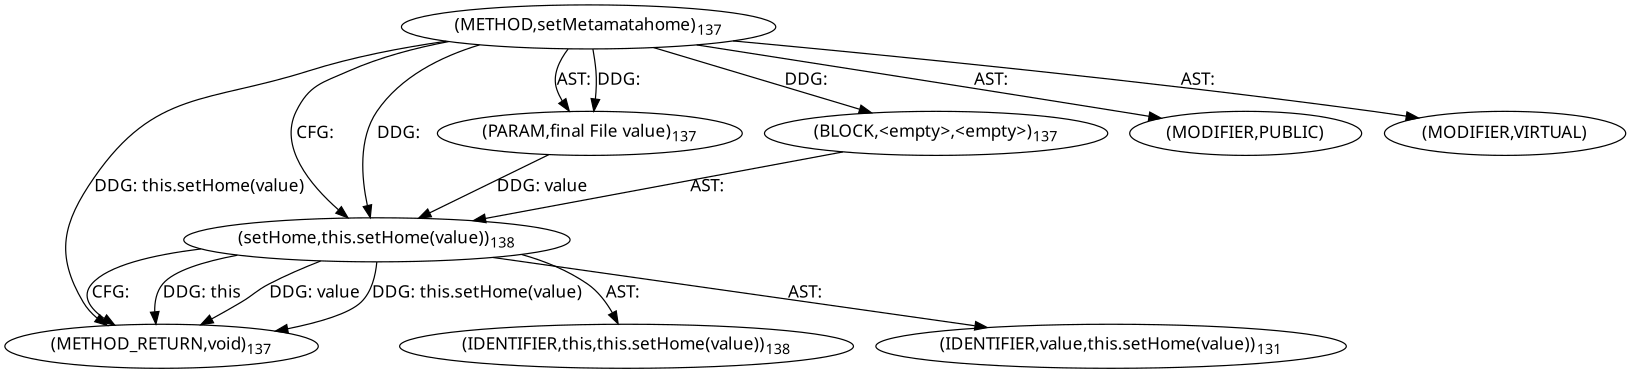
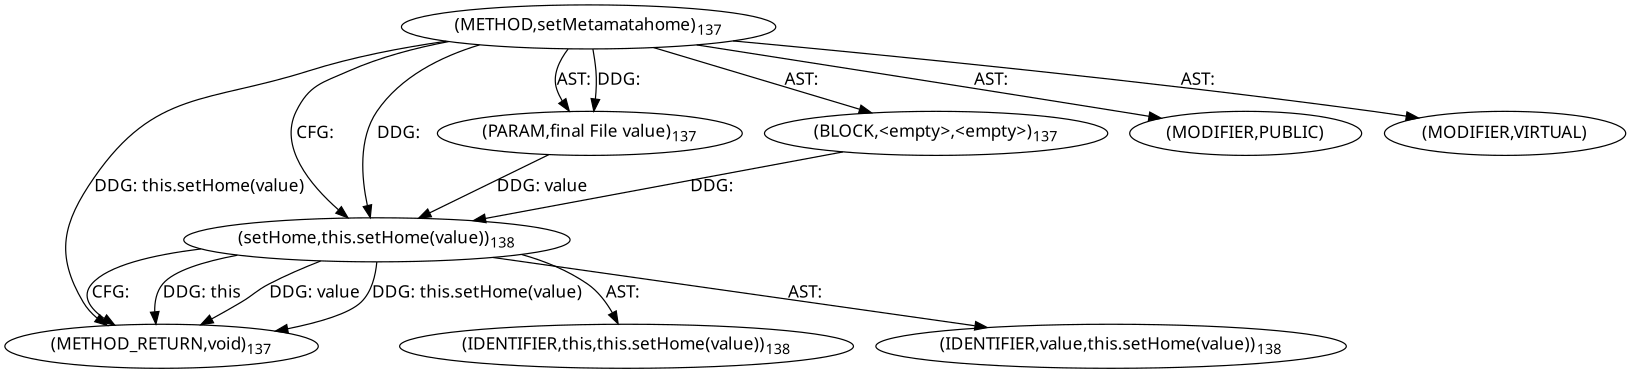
edge "(METHOD,setMetamatahome)" -> "(BLOCK,<empty>,<empty>)": label "DDG: " -> "AST: "
edge "(BLOCK,<empty>,<empty>)" -> "(setHome,this.setHome(value))": label "AST: " -> "DDG: "
node "(IDENTIFIER,value,this.setHome(value))": text "131" -> "138"
